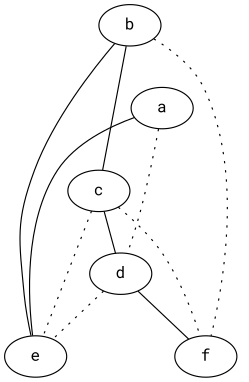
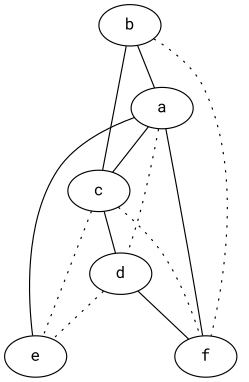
edge "a" -- "c": added
edge "b" -- "e": now "b" -- "a"
edge "a" -- "f": added
